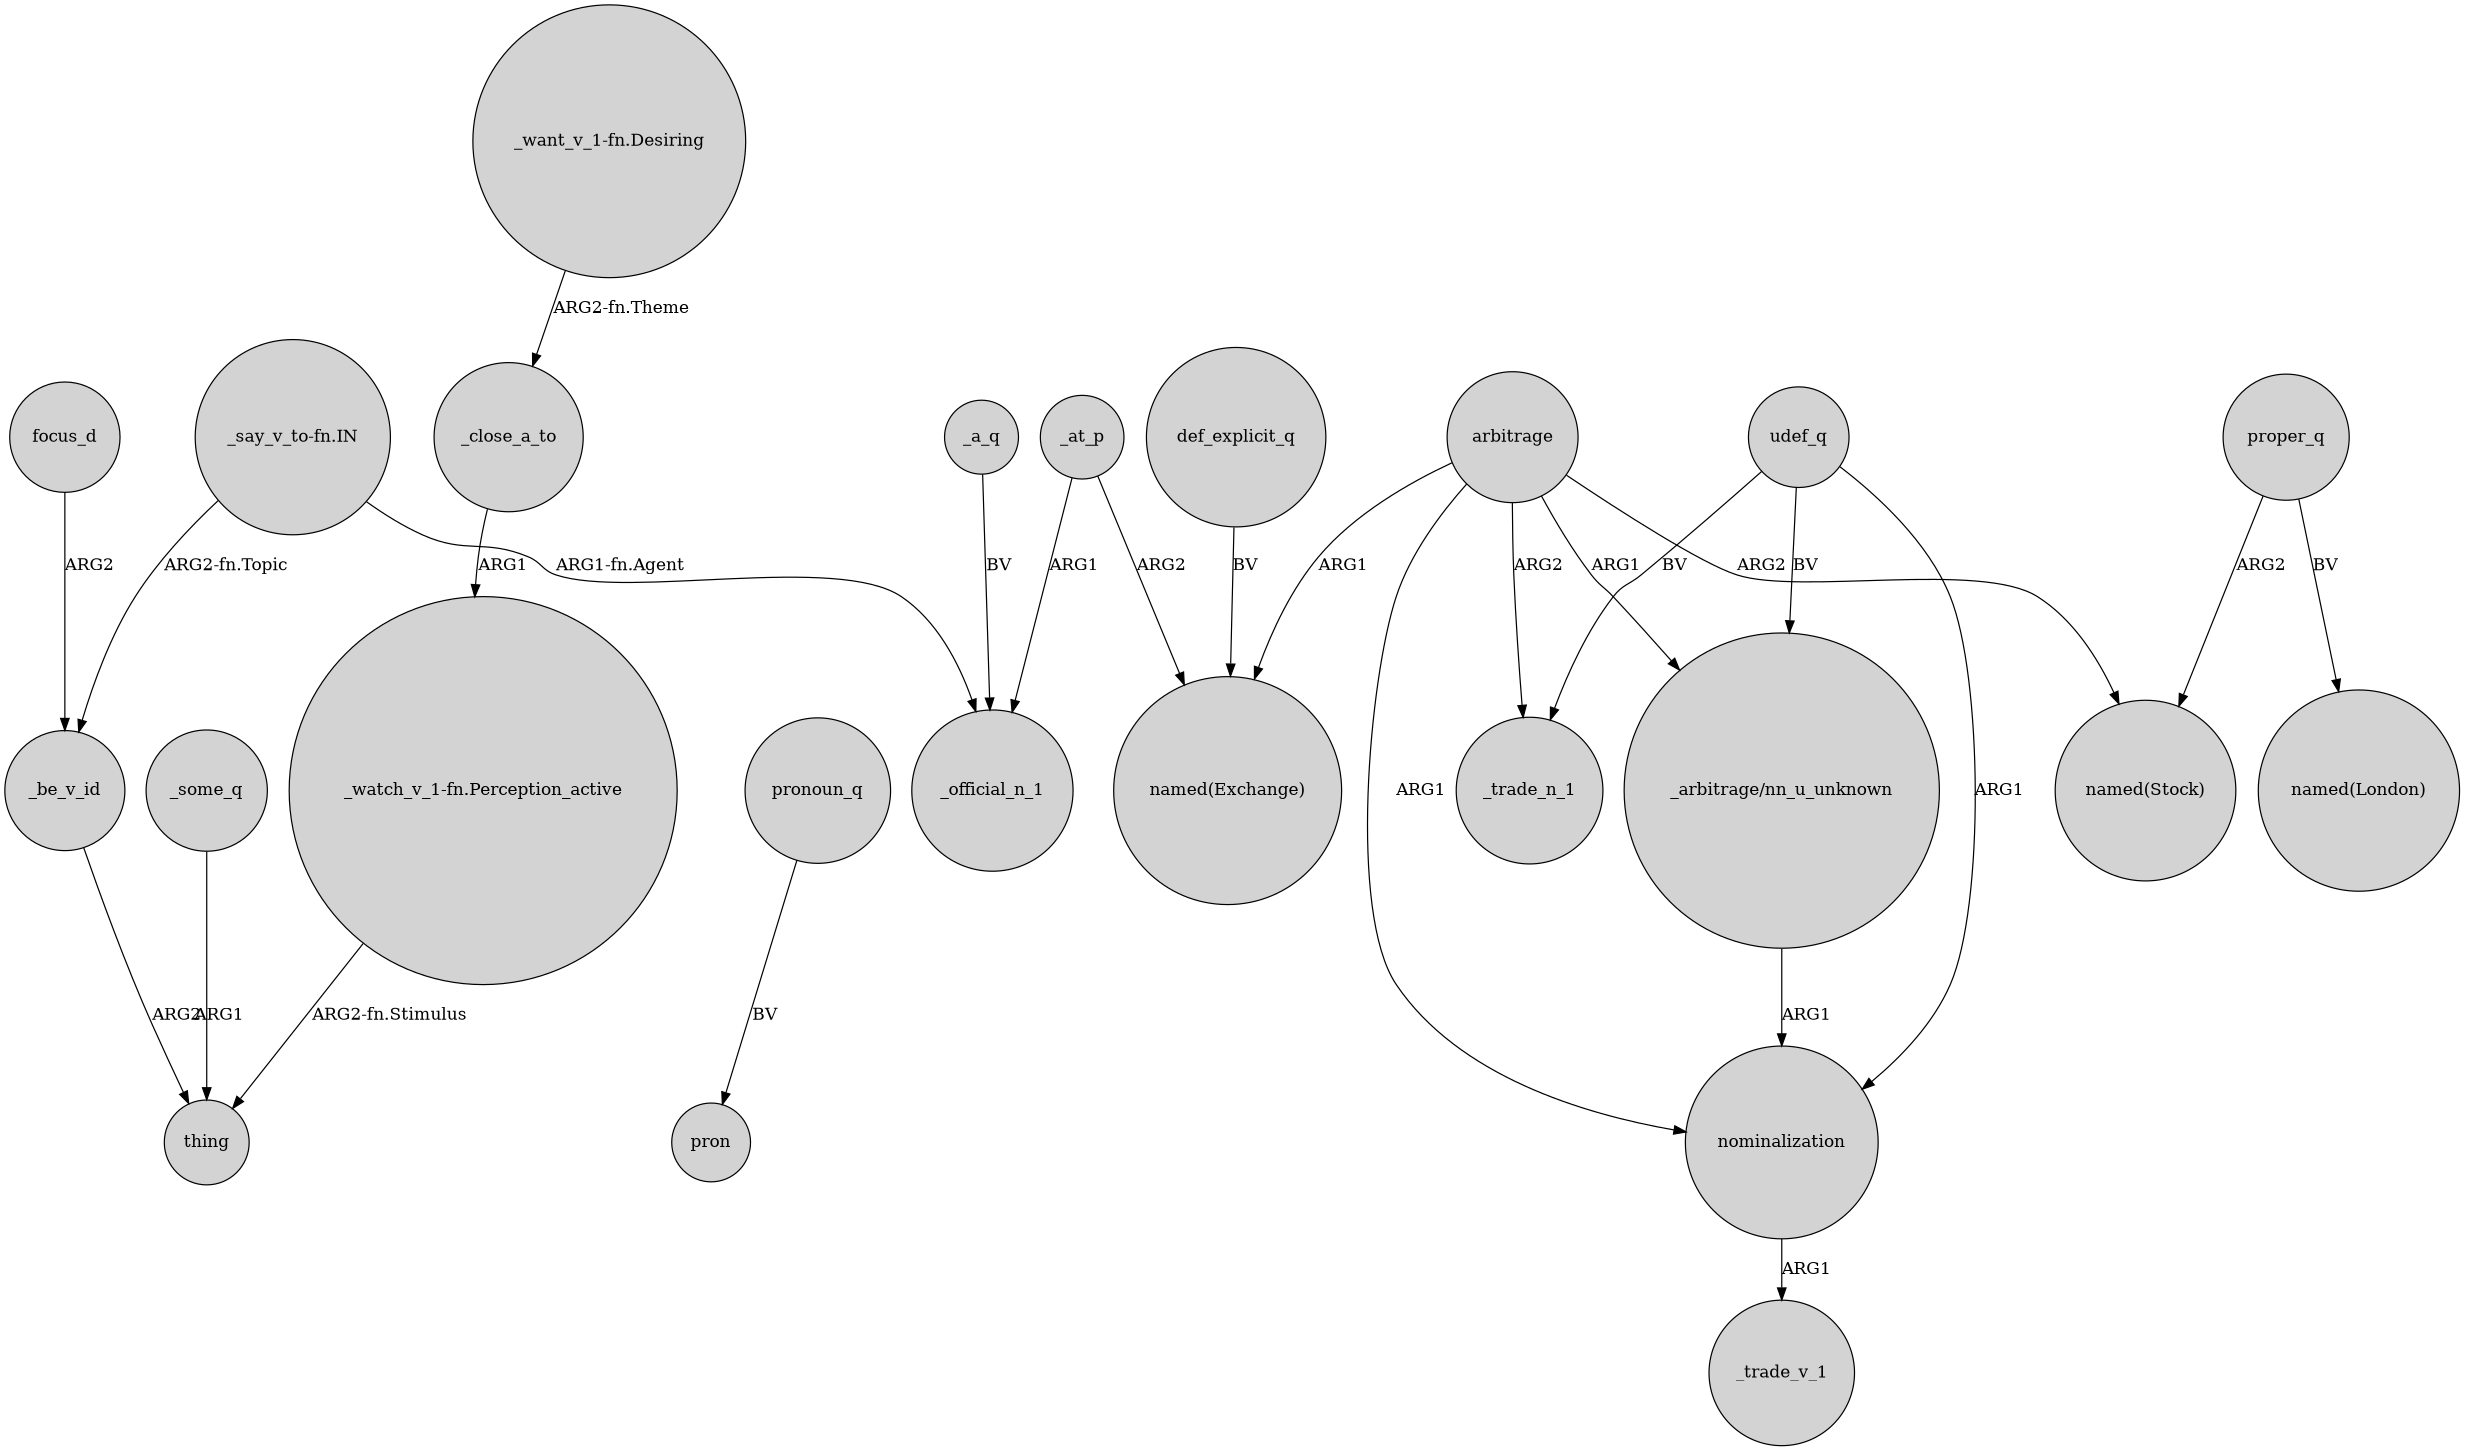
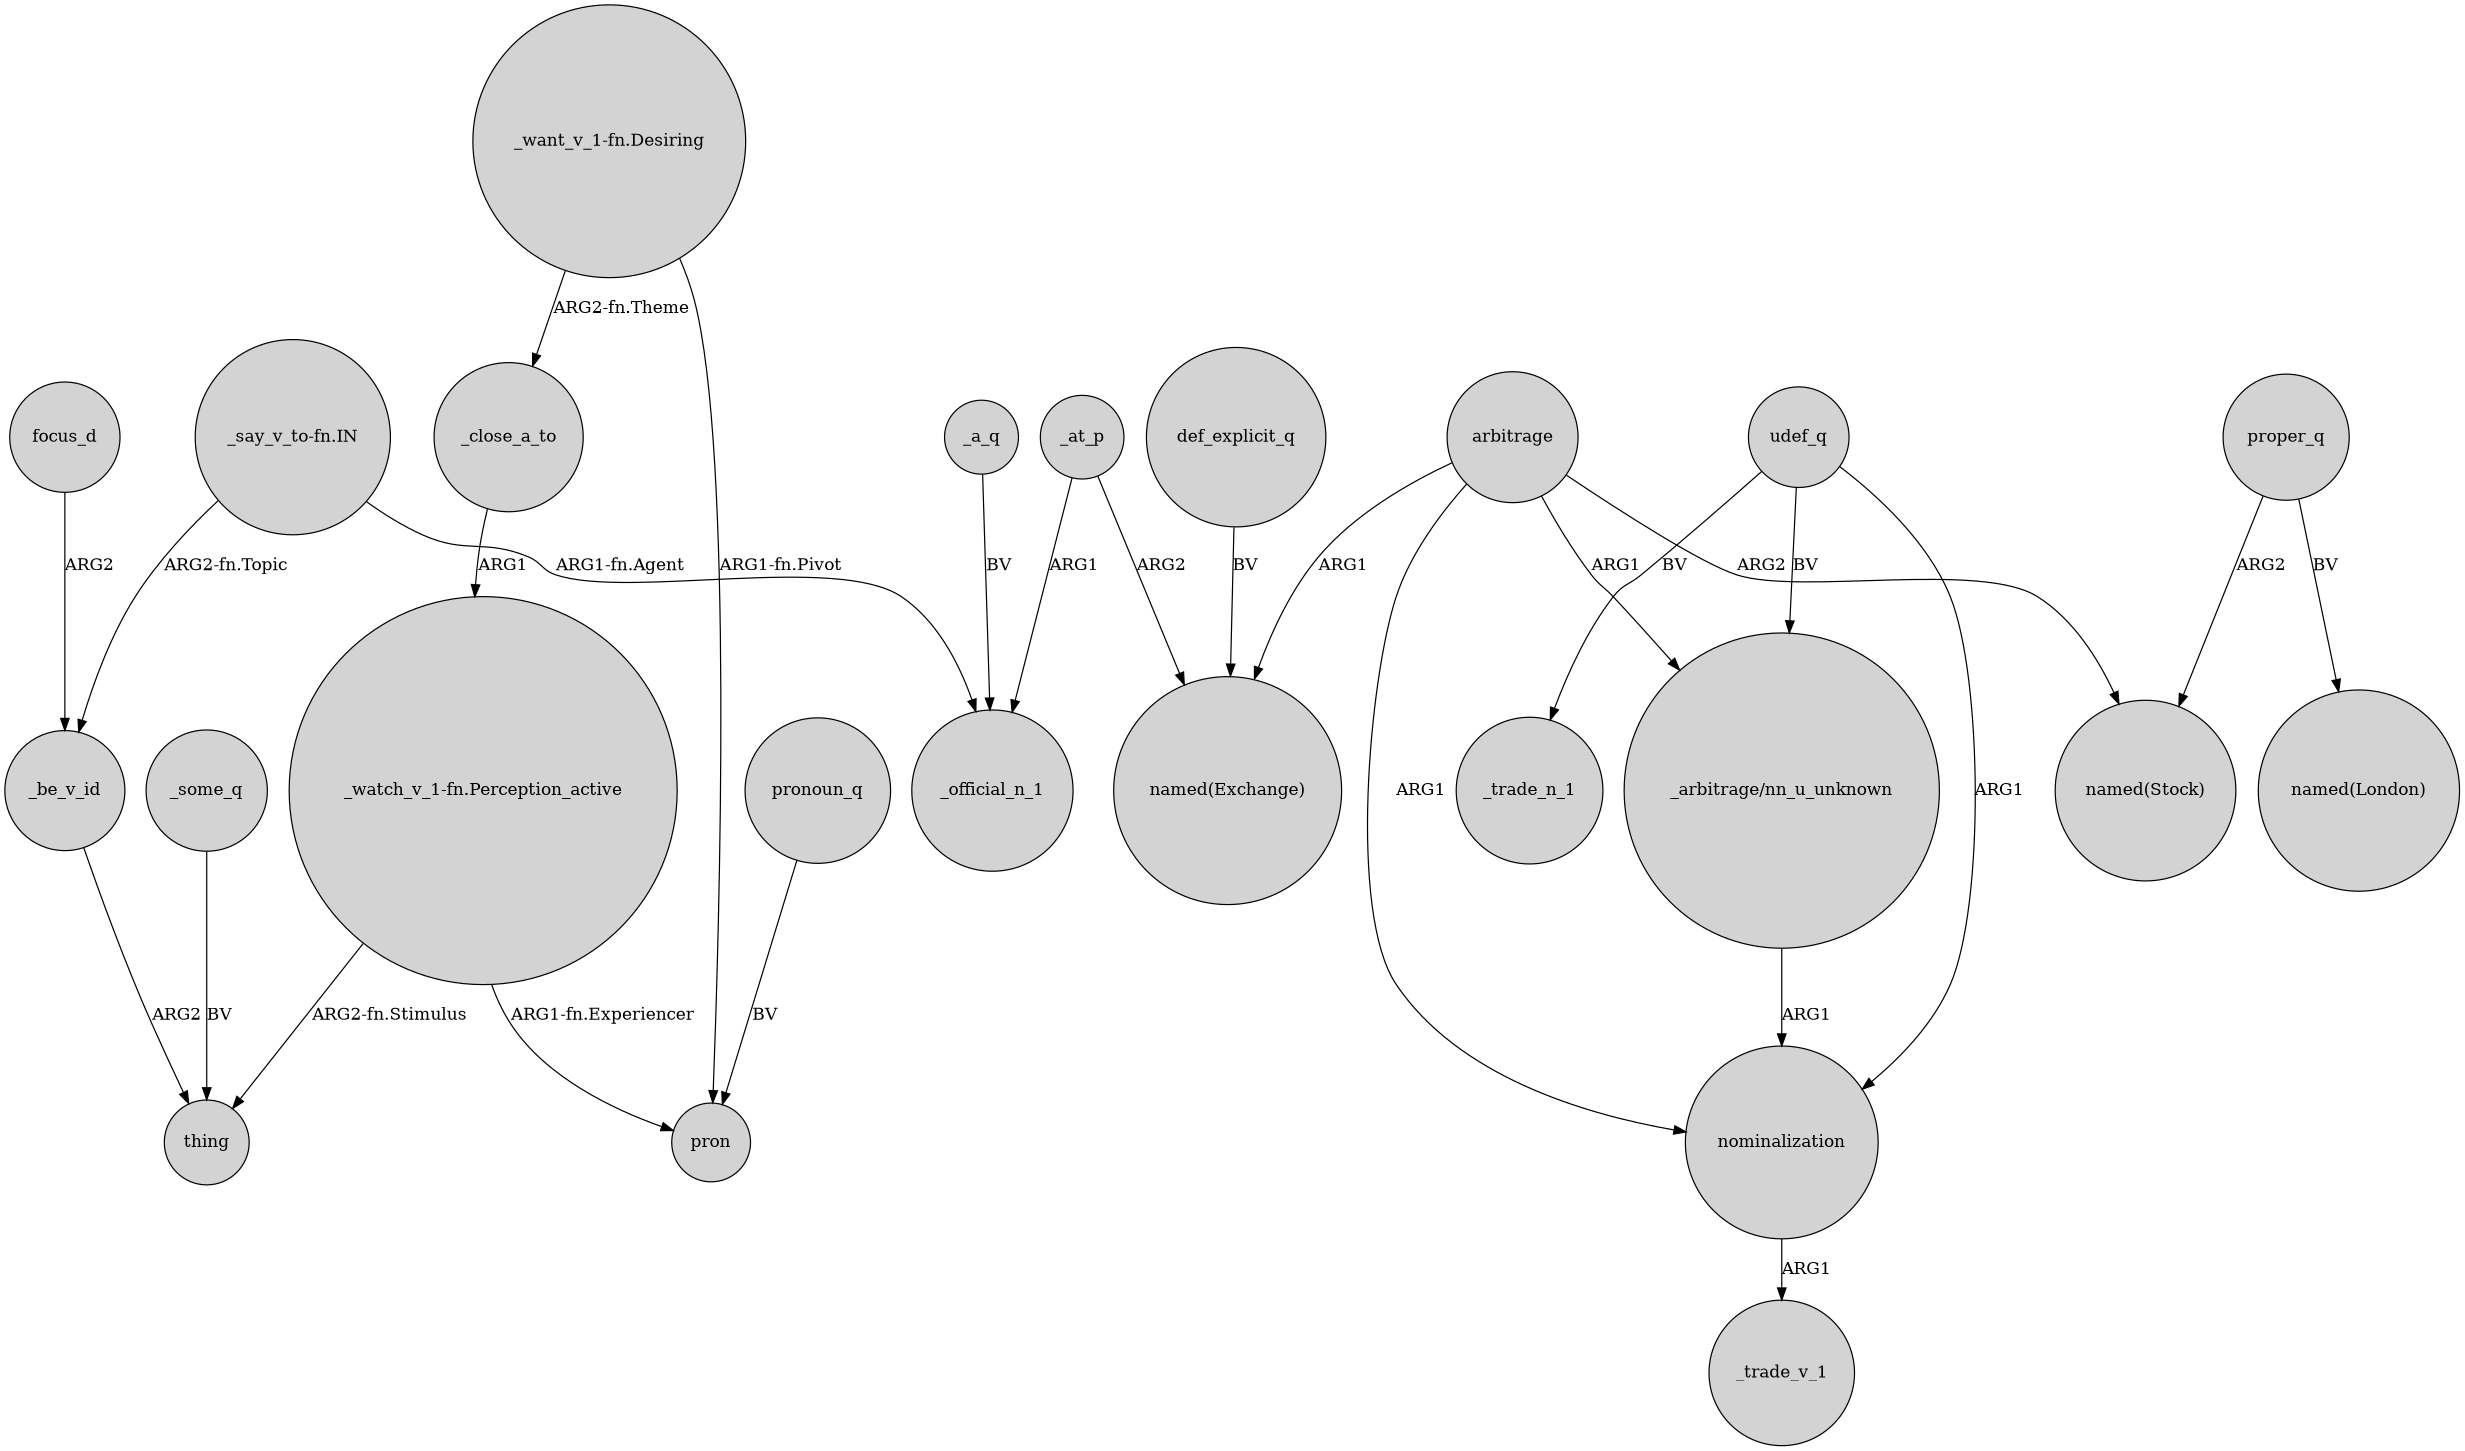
edge "arbitrage" -> "_trade_n_1": removed, label "ARG2"
edge "_want_v_1-fn.Desiring" -> "pron": added, label "ARG1-fn.Pivot"
edge "_some_q" -> "thing": label "ARG1" -> "BV"
edge "_watch_v_1-fn.Perception_active" -> "pron": added, label "ARG1-fn.Experiencer"
